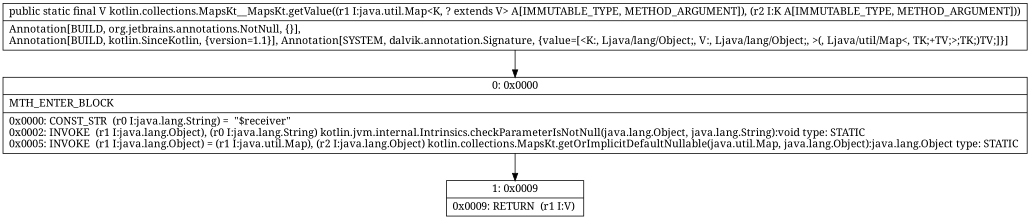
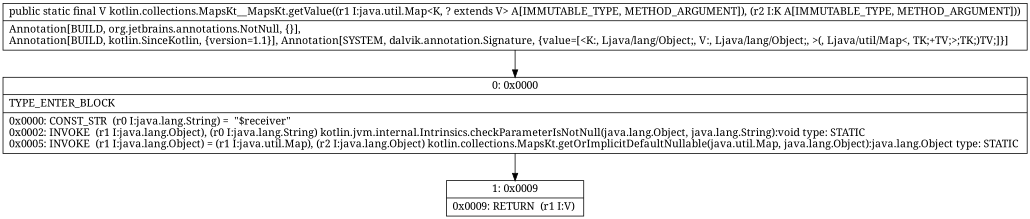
node "0: 0x0000": text "MTH_ENTER_BLOCK" -> "TYPE_ENTER_BLOCK"
